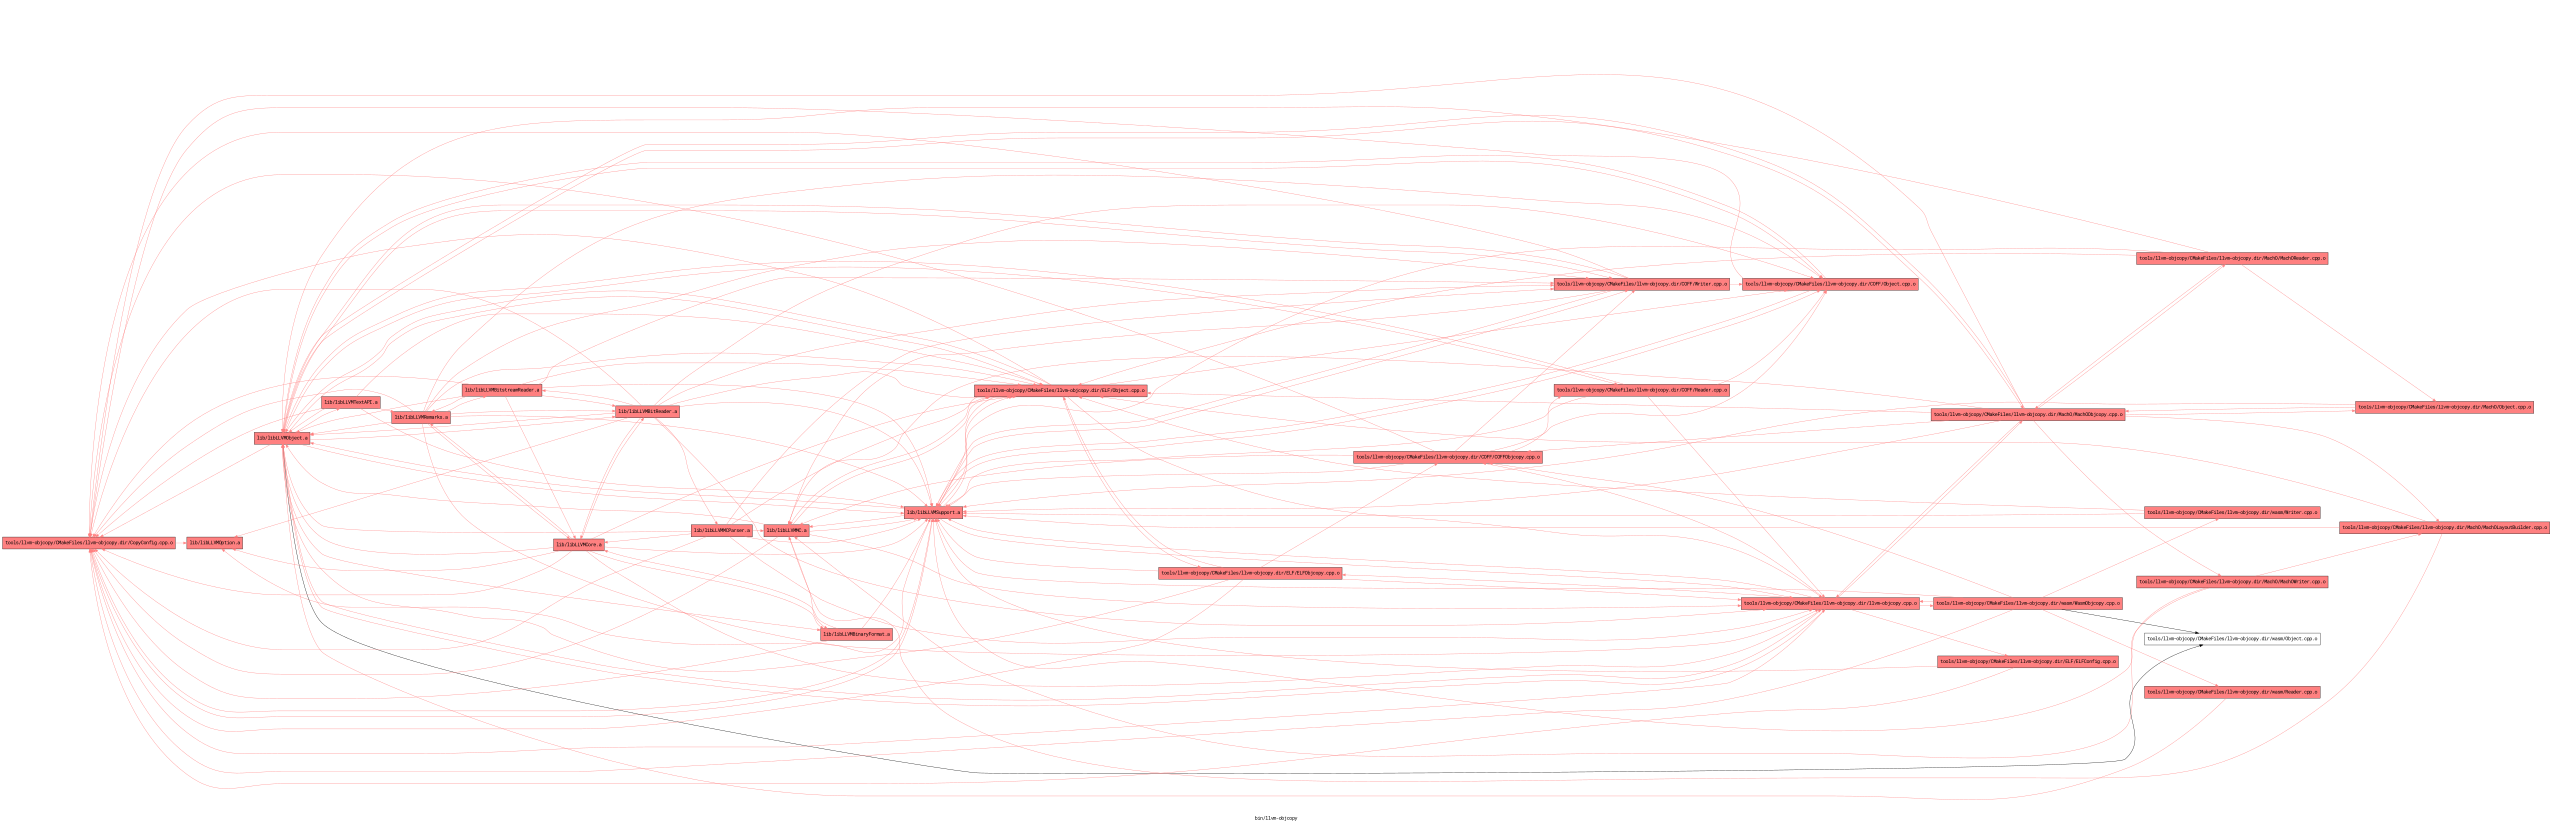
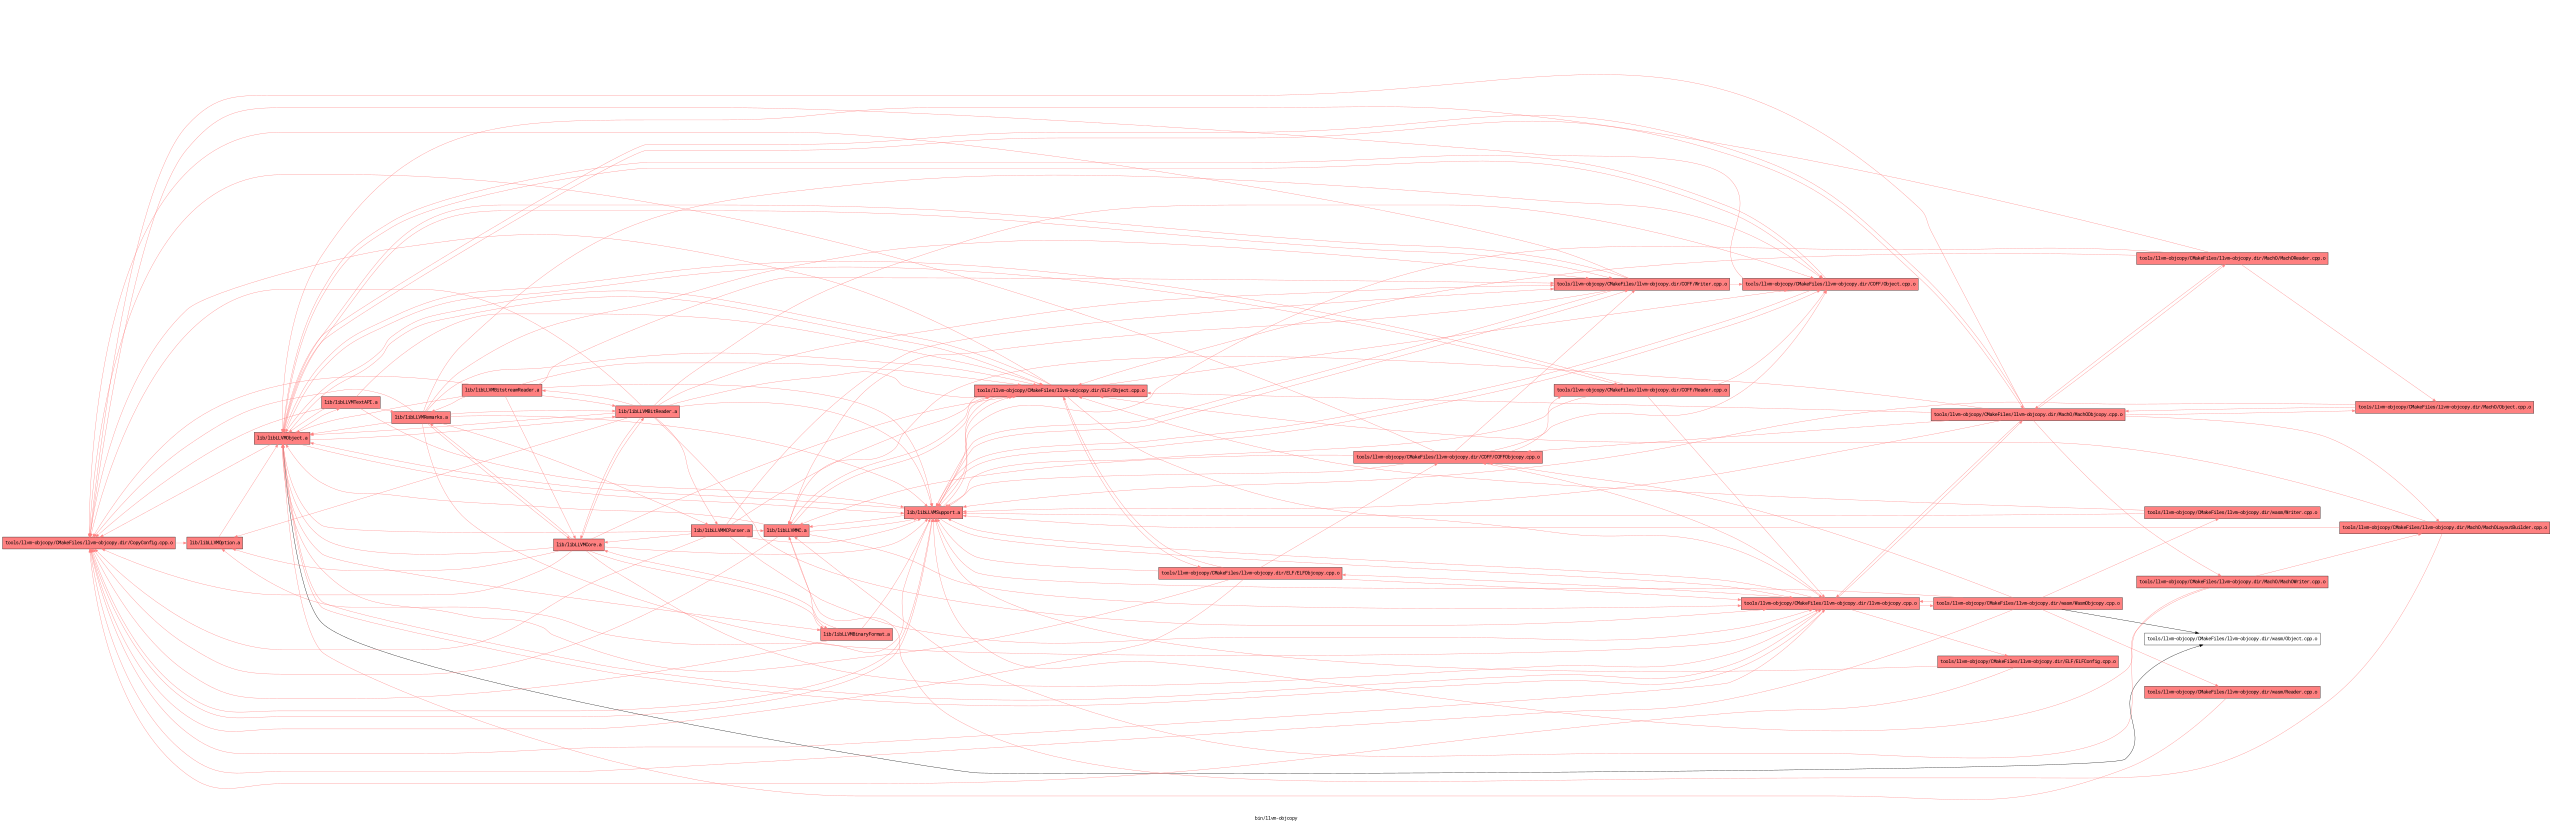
edge "lib/libLLVMRemarks.a" -> "lib/libLLVMBitstreamReader.a": now "lib/libLLVMRemarks.a" -> "lib/libLLVMMCParser.a"
edge "lib/libLLVMOption.a" -> "lib/libLLVMObject.a": added
